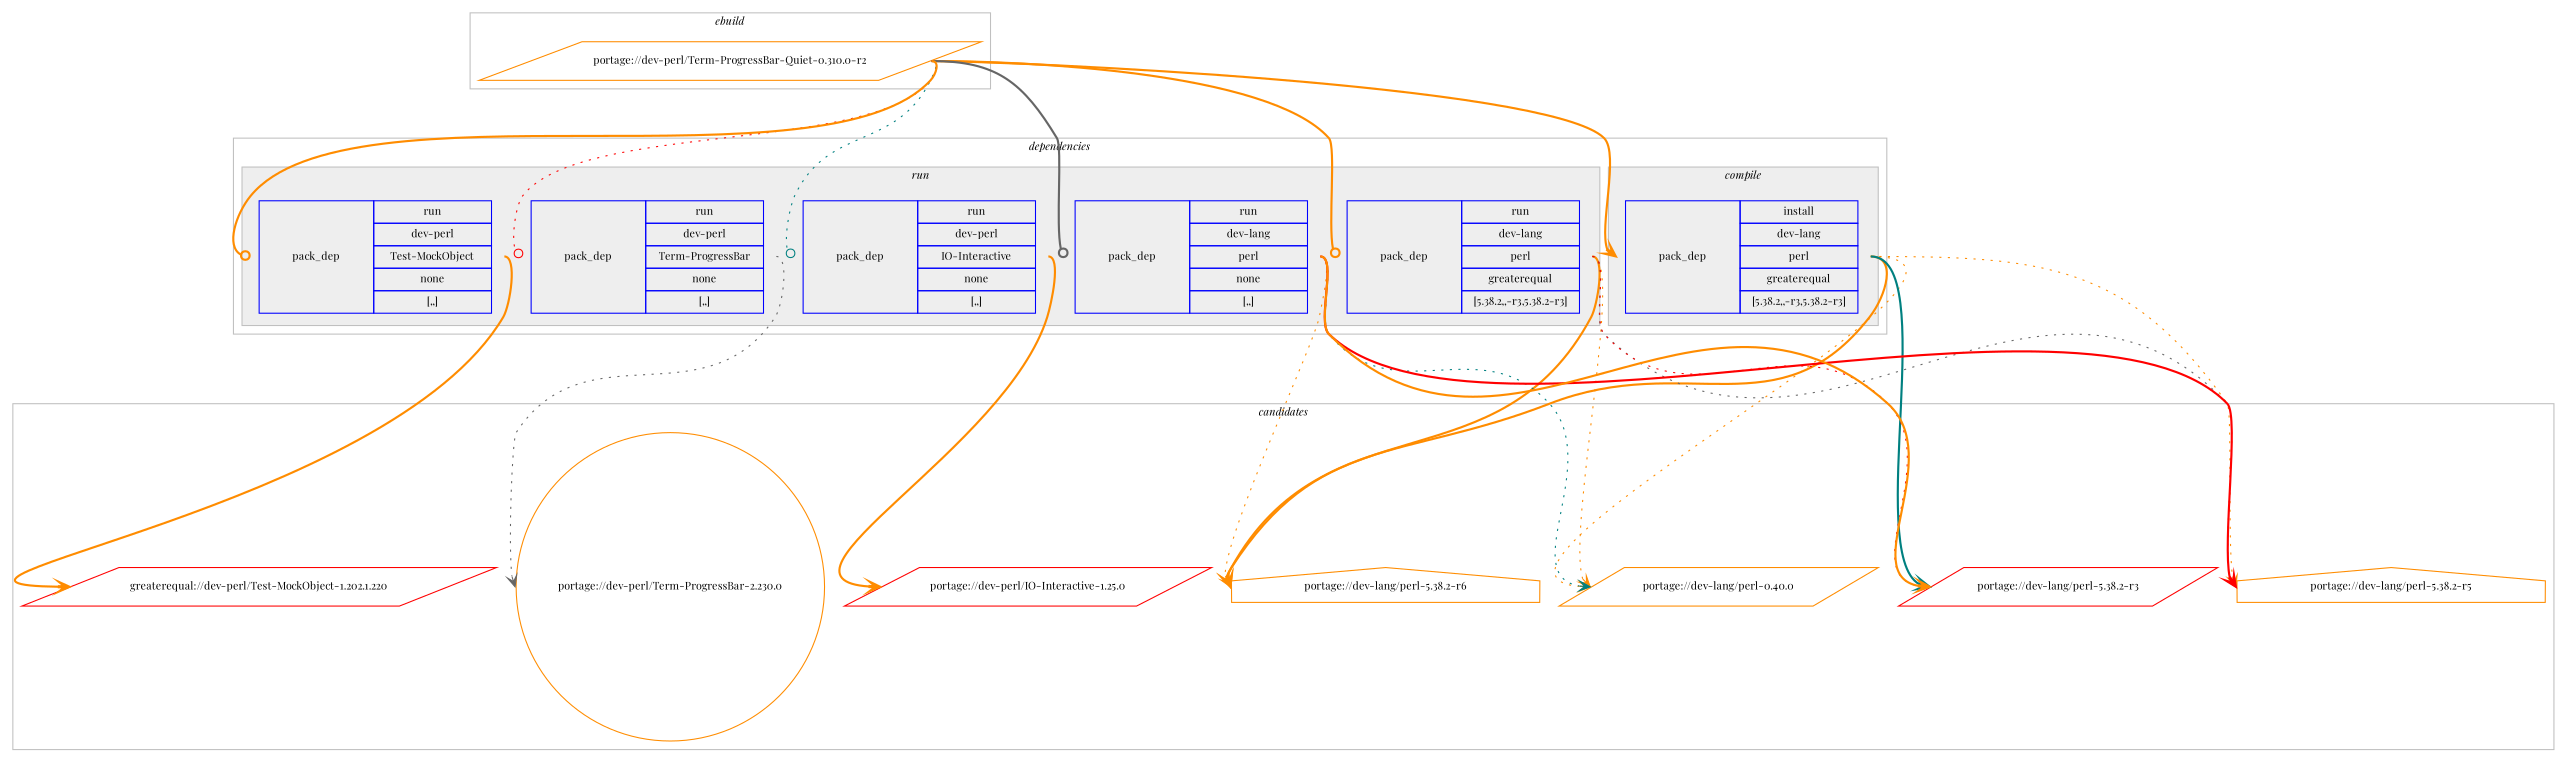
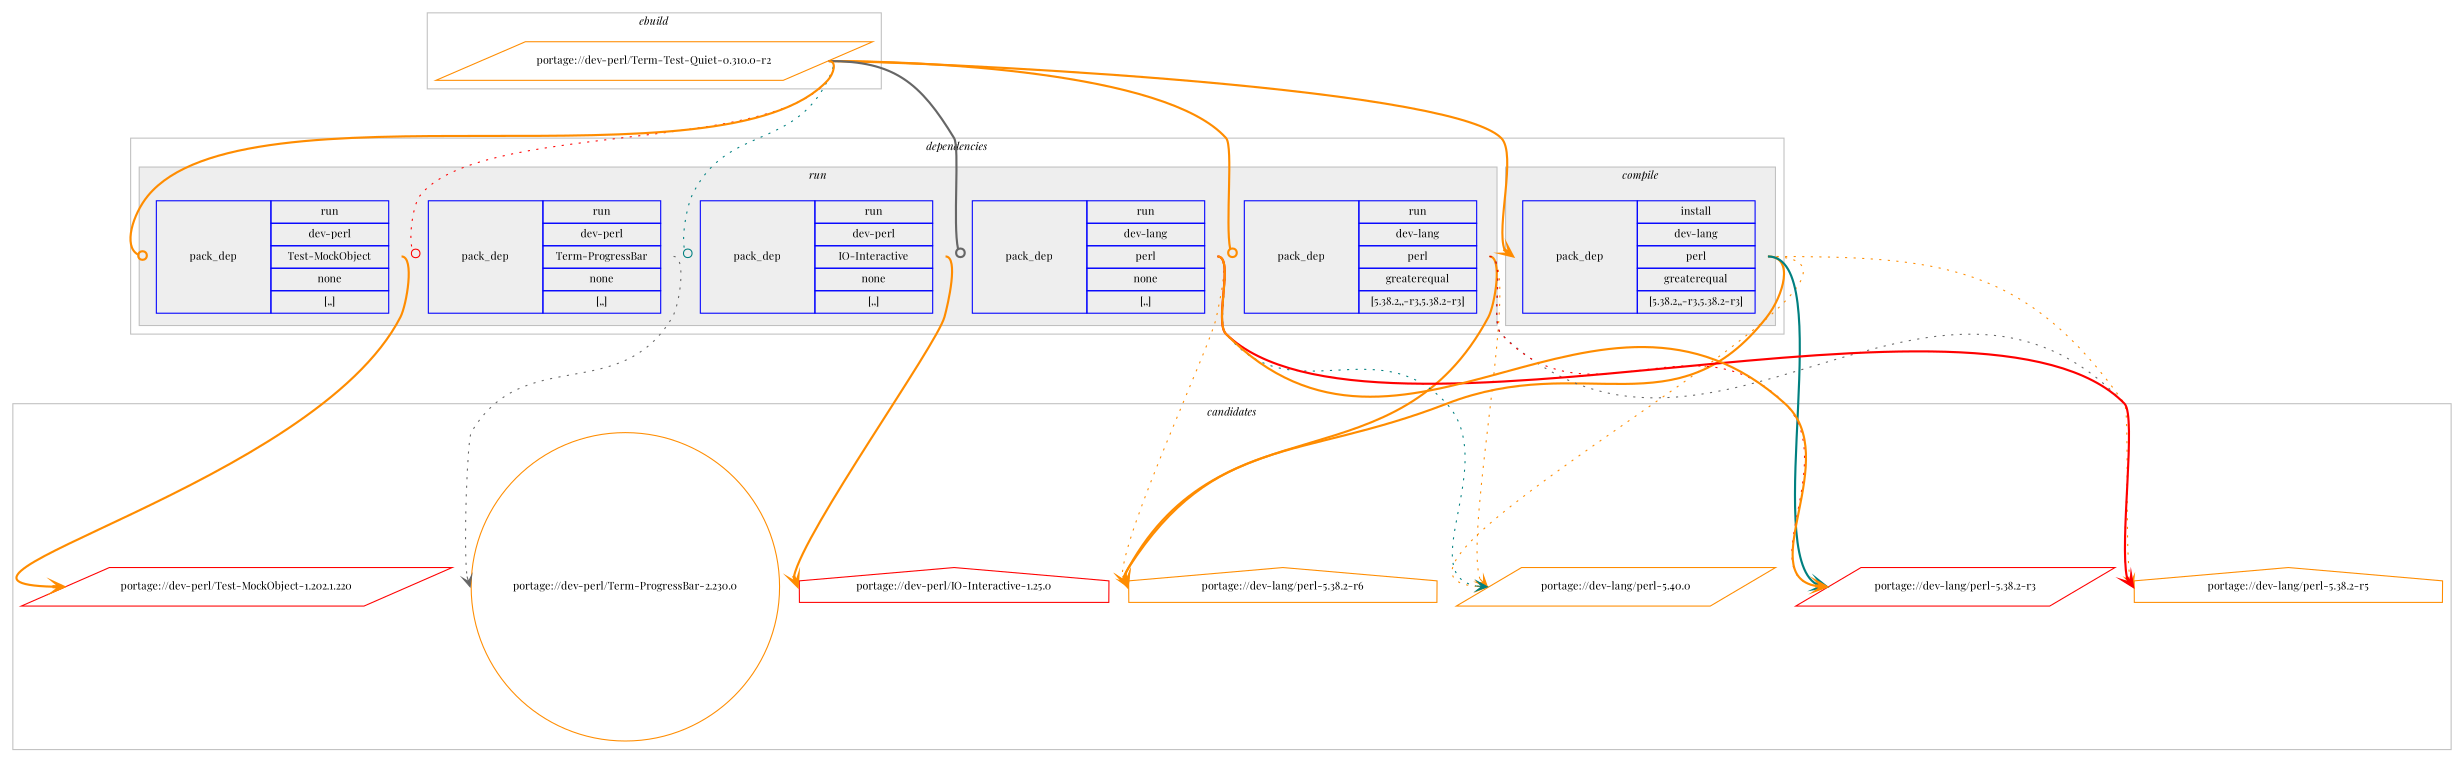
node "portage://dev-perl/Term-ProgressBar-Quiet-0.310.0-r2": label "portage://dev-perl/Term-ProgressBar-Quiet-0.310.0-r2" -> "portage://dev-perl/Term-Test-Quiet-0.310.0-r2"
node "greaterequal://dev-perl/Test-MockObject-1.202.1.220": label "greaterequal://dev-perl/Test-MockObject-1.202.1.220" -> "portage://dev-perl/Test-MockObject-1.202.1.220"
node "portage://dev-perl/IO-Interactive-1.25.0": shape parallelogram -> house
node "portage://dev-lang/perl-0.40.0": label "portage://dev-lang/perl-0.40.0" -> "portage://dev-lang/perl-5.40.0"
